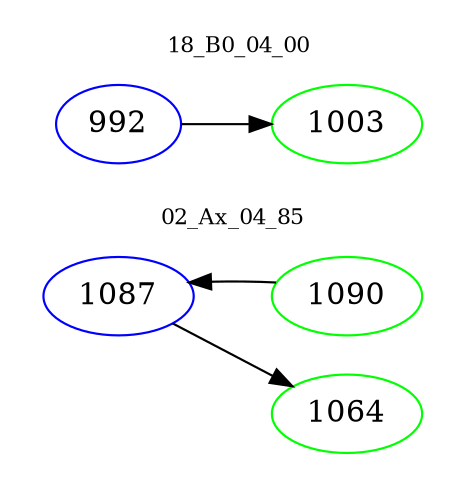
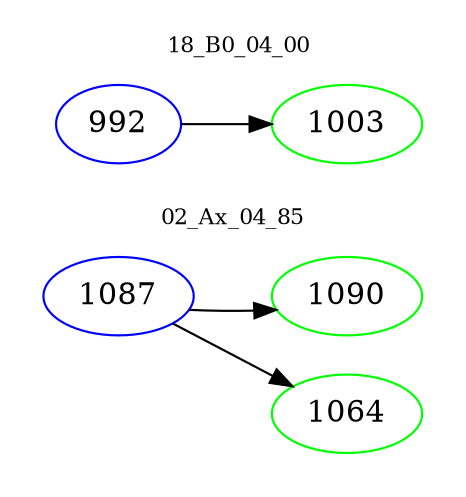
edge "1090" -> "1087": reversed
